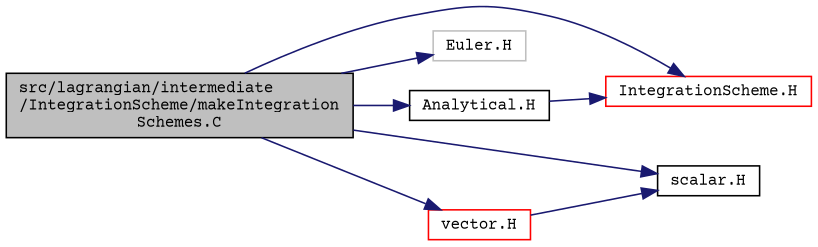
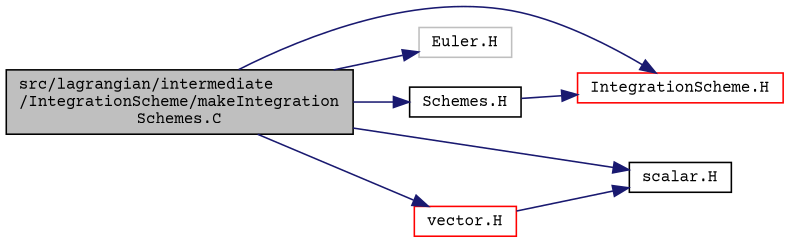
node "Analytical.H": label "Analytical.H" -> "Schemes.H"
